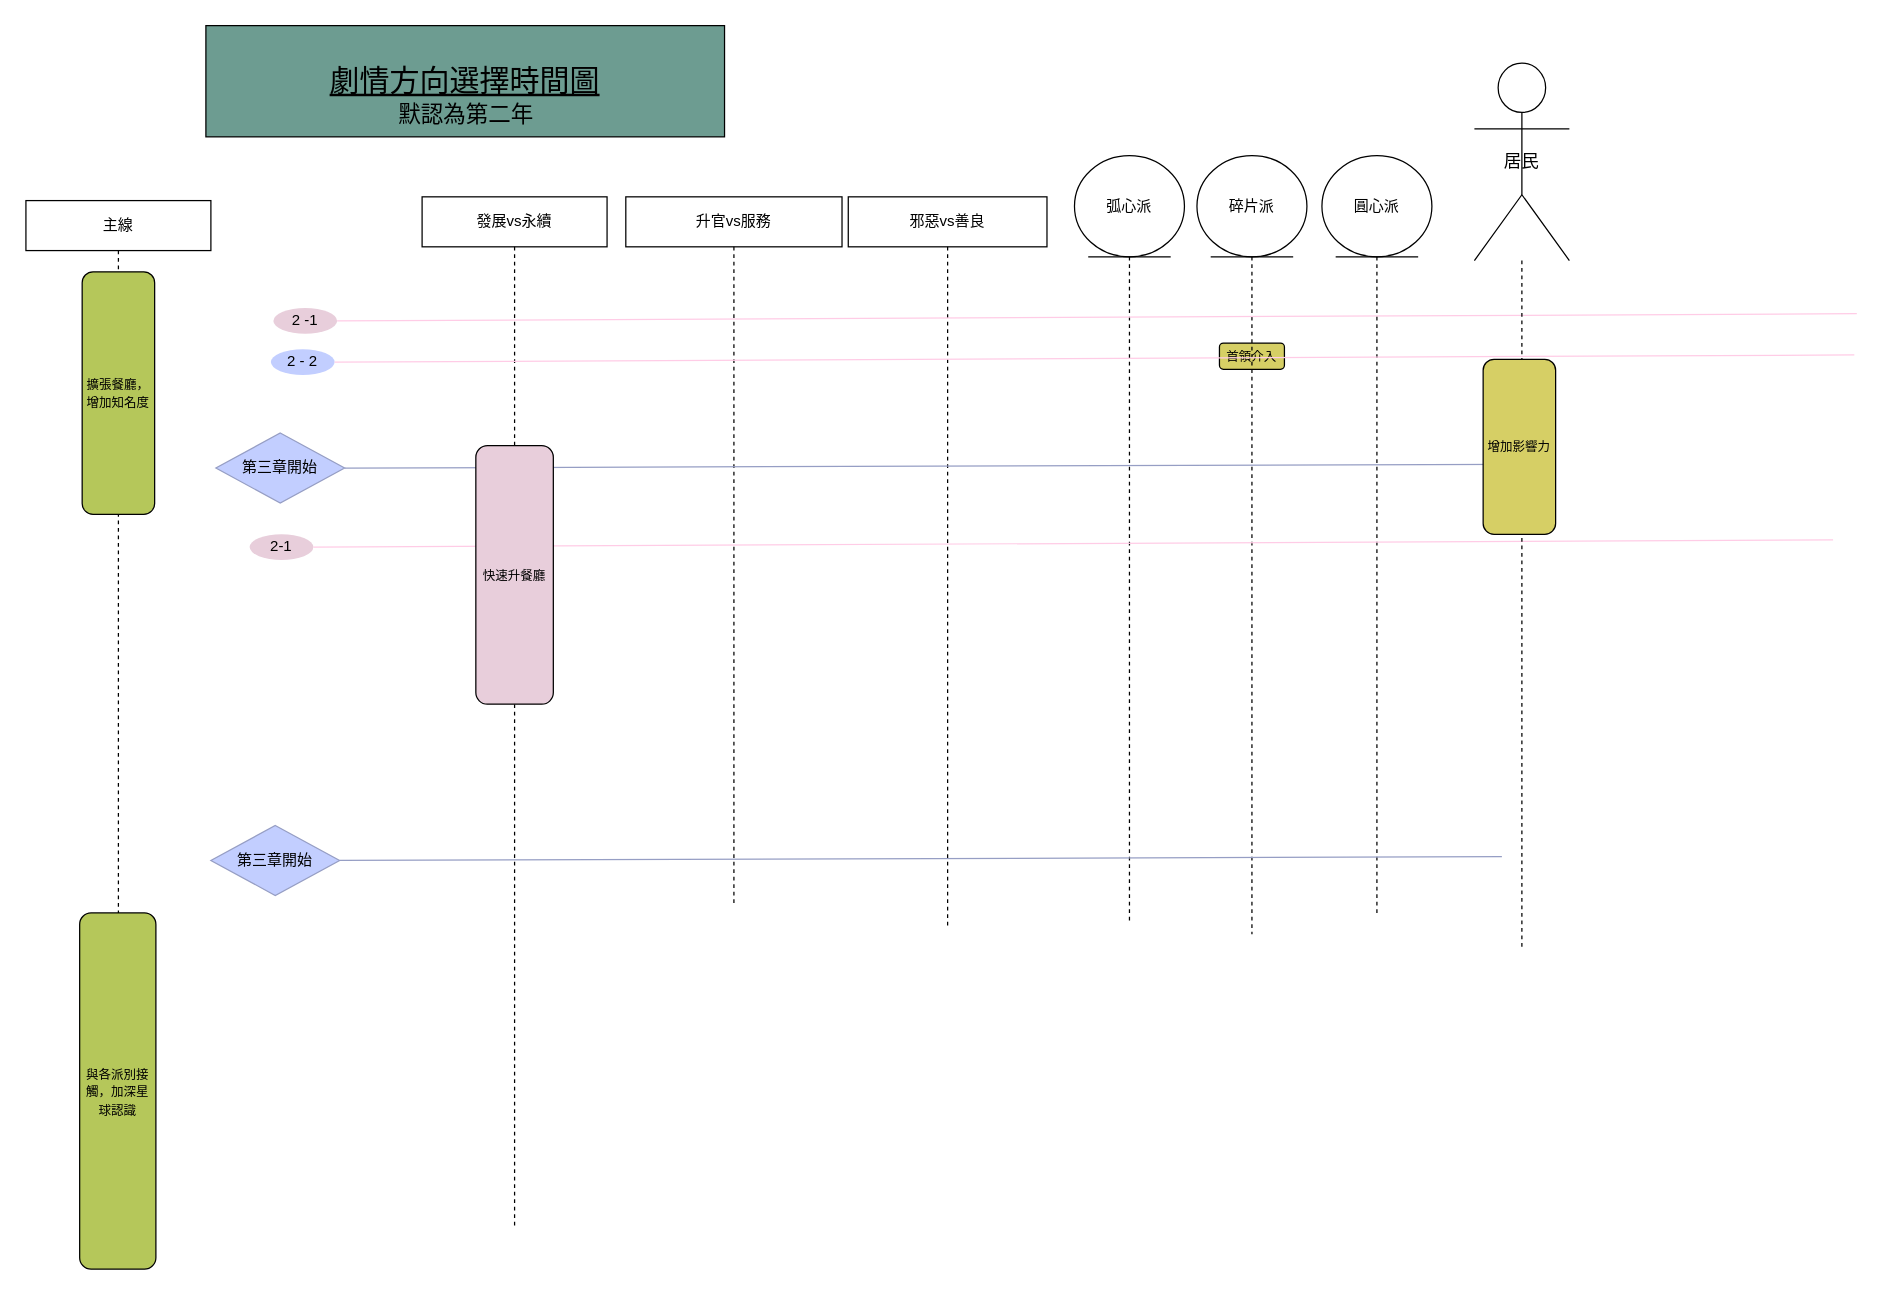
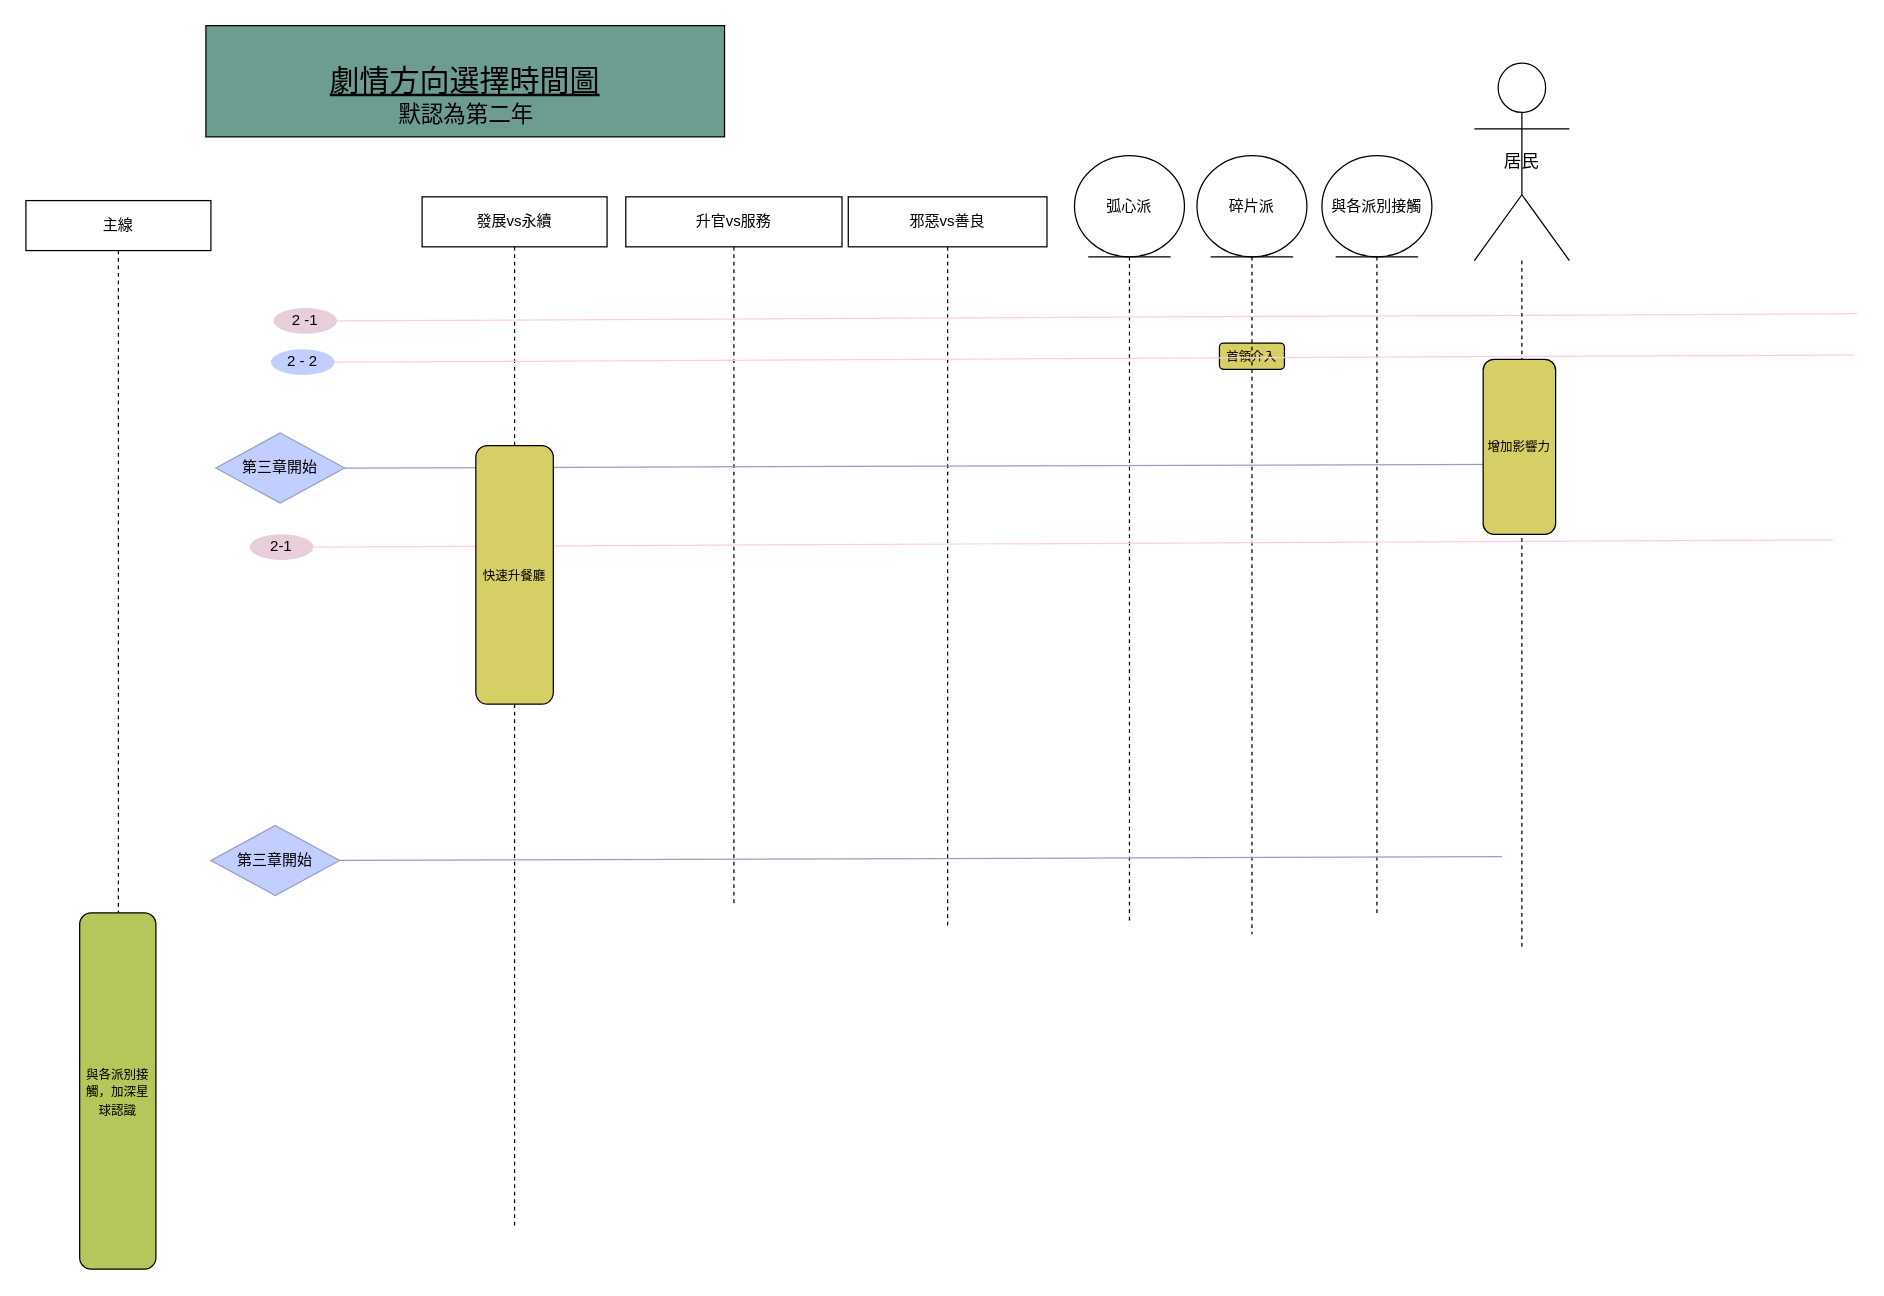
node "圓心派": label "圓心派" -> "與各派別接觸"
node "擴張餐廳，增加知名度": removed
node "快速升餐廳": fillcolor #e8cedb -> #d6cf65
